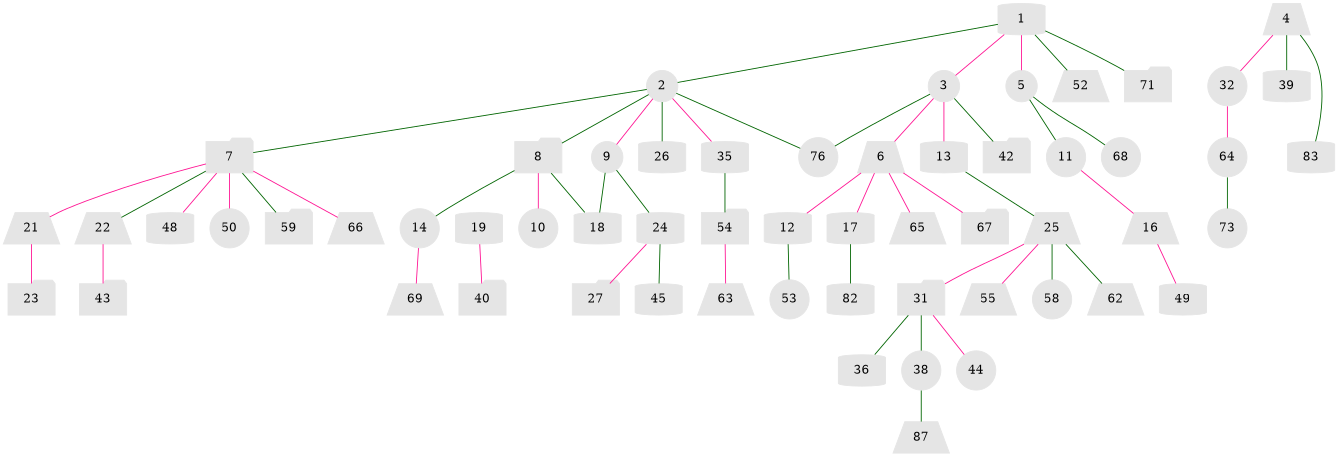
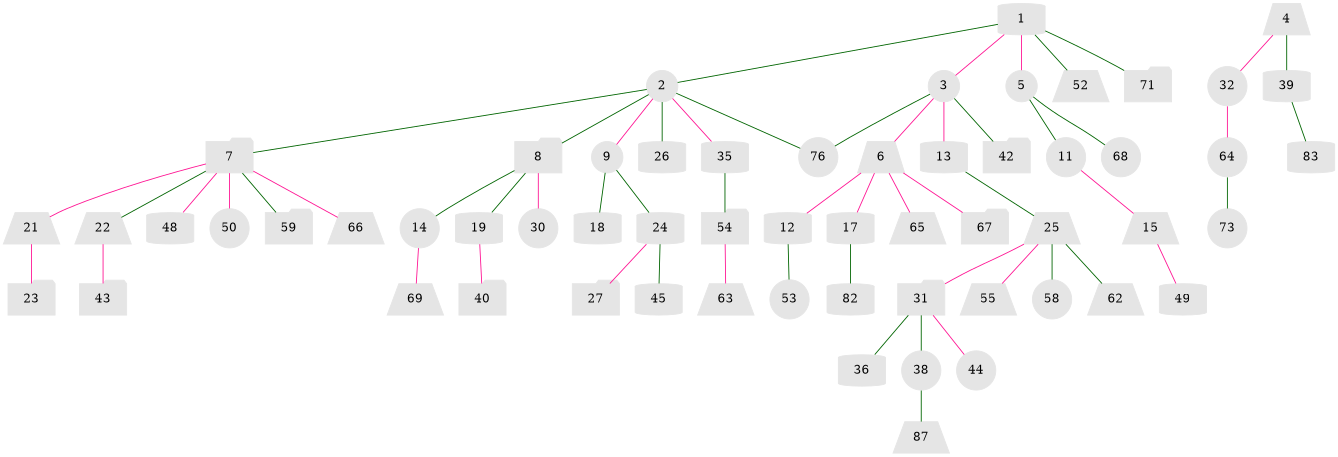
edge "4" -- "83": now "39" -- "83"
edge "8" -- "18": now "8" -- "19"
node "10": label "10" -> "30"
node "16": label "16" -> "15"
